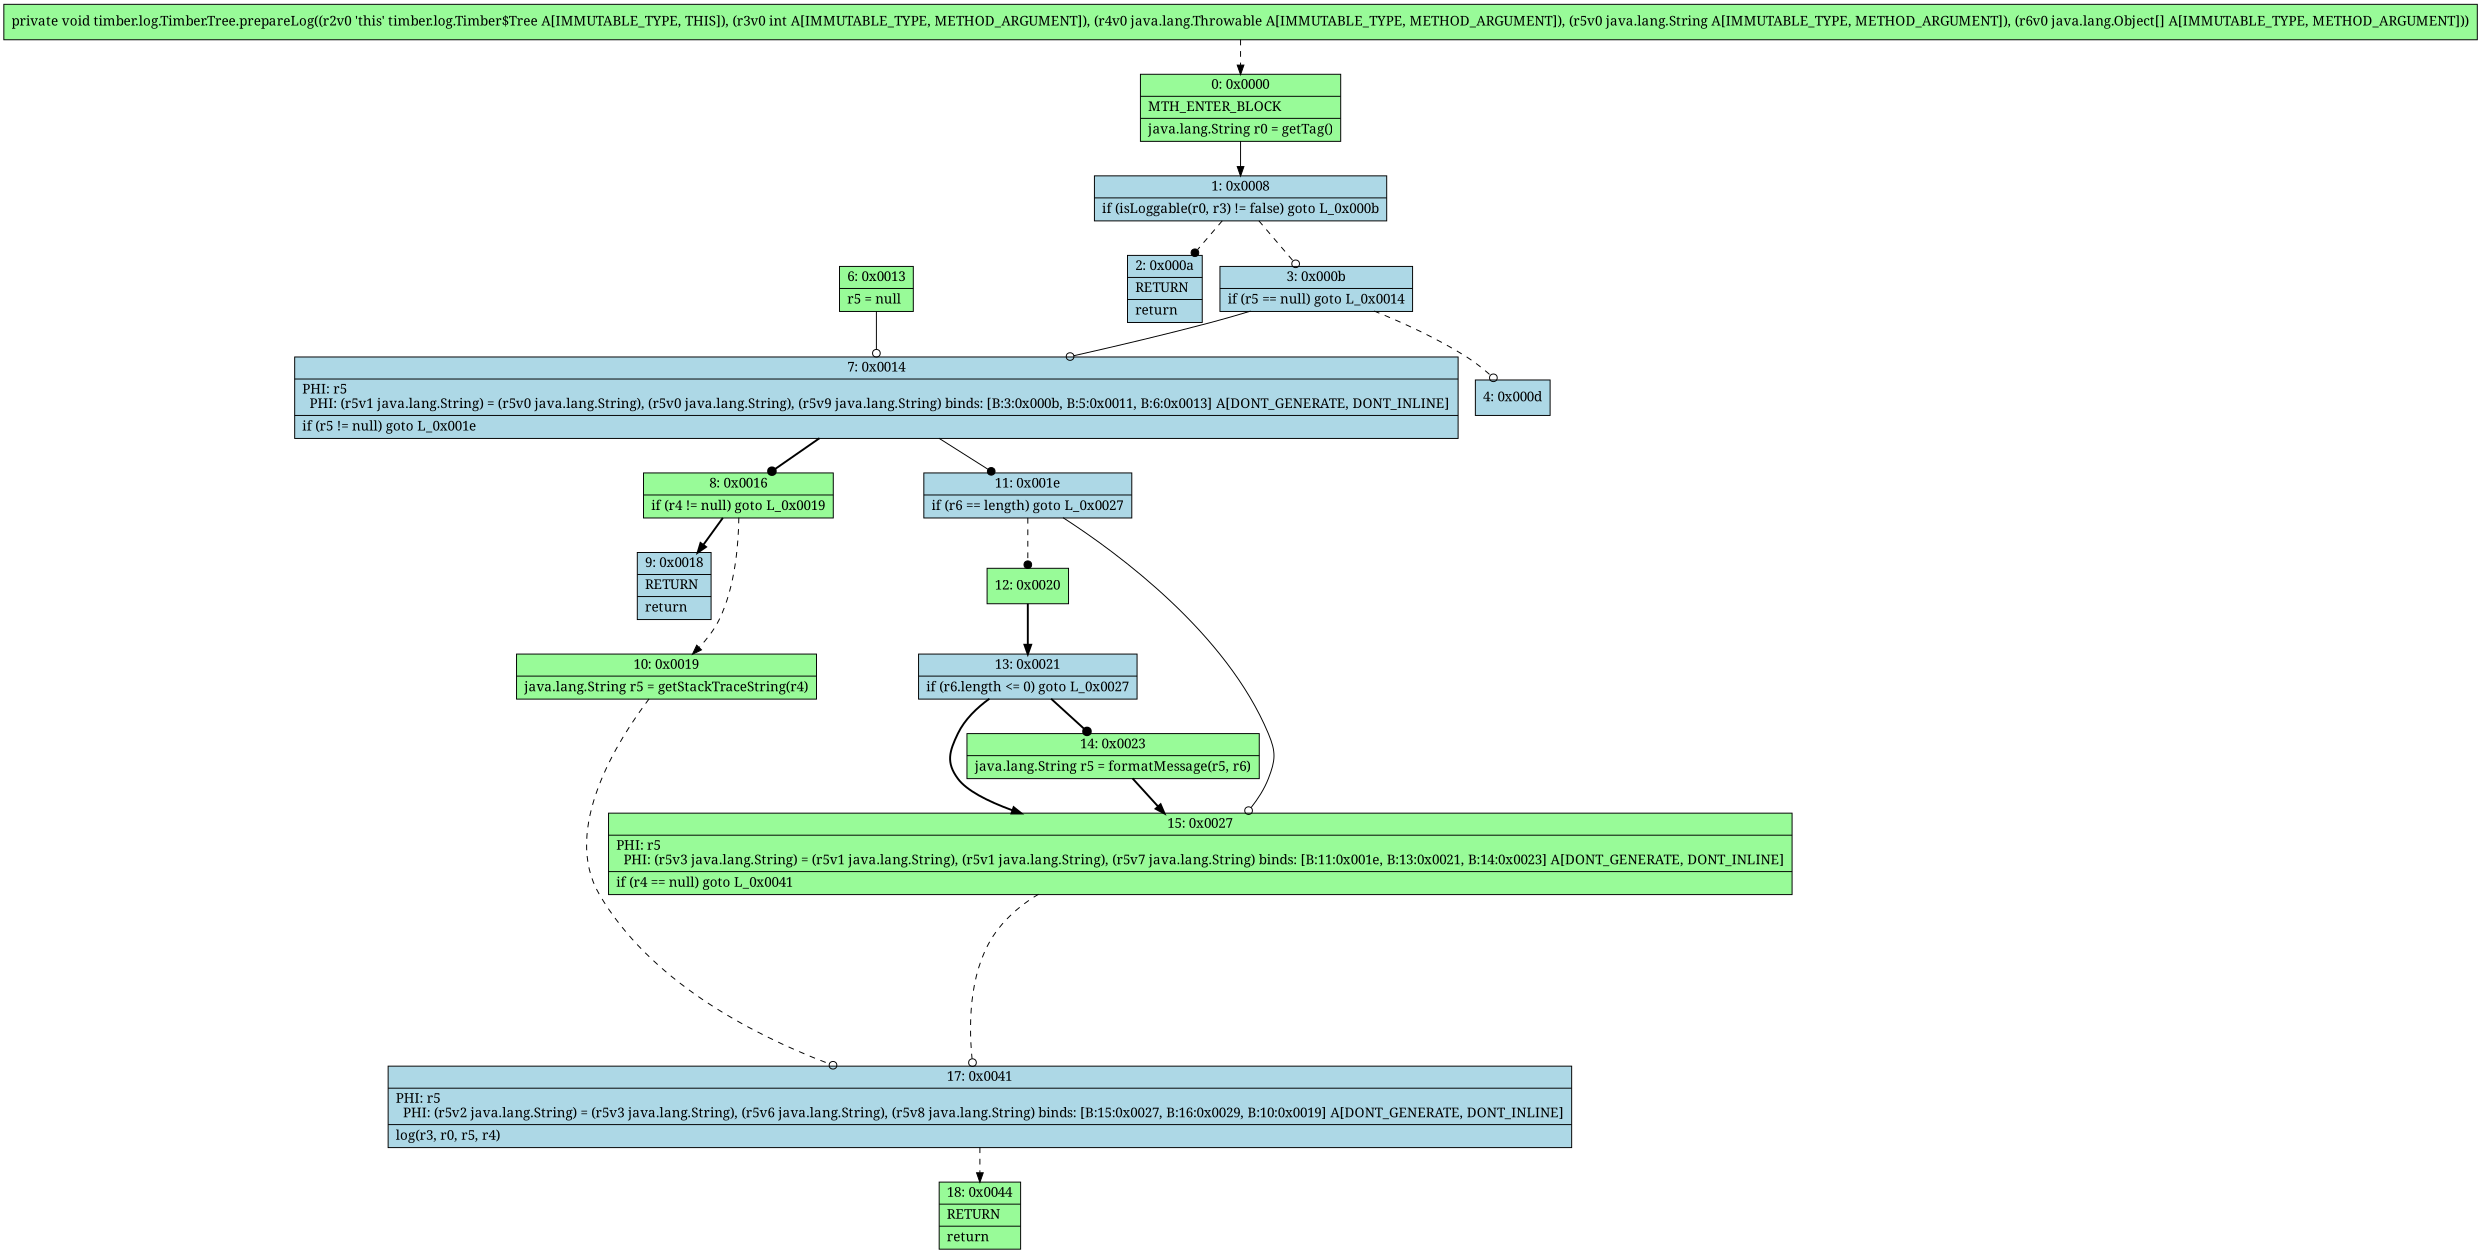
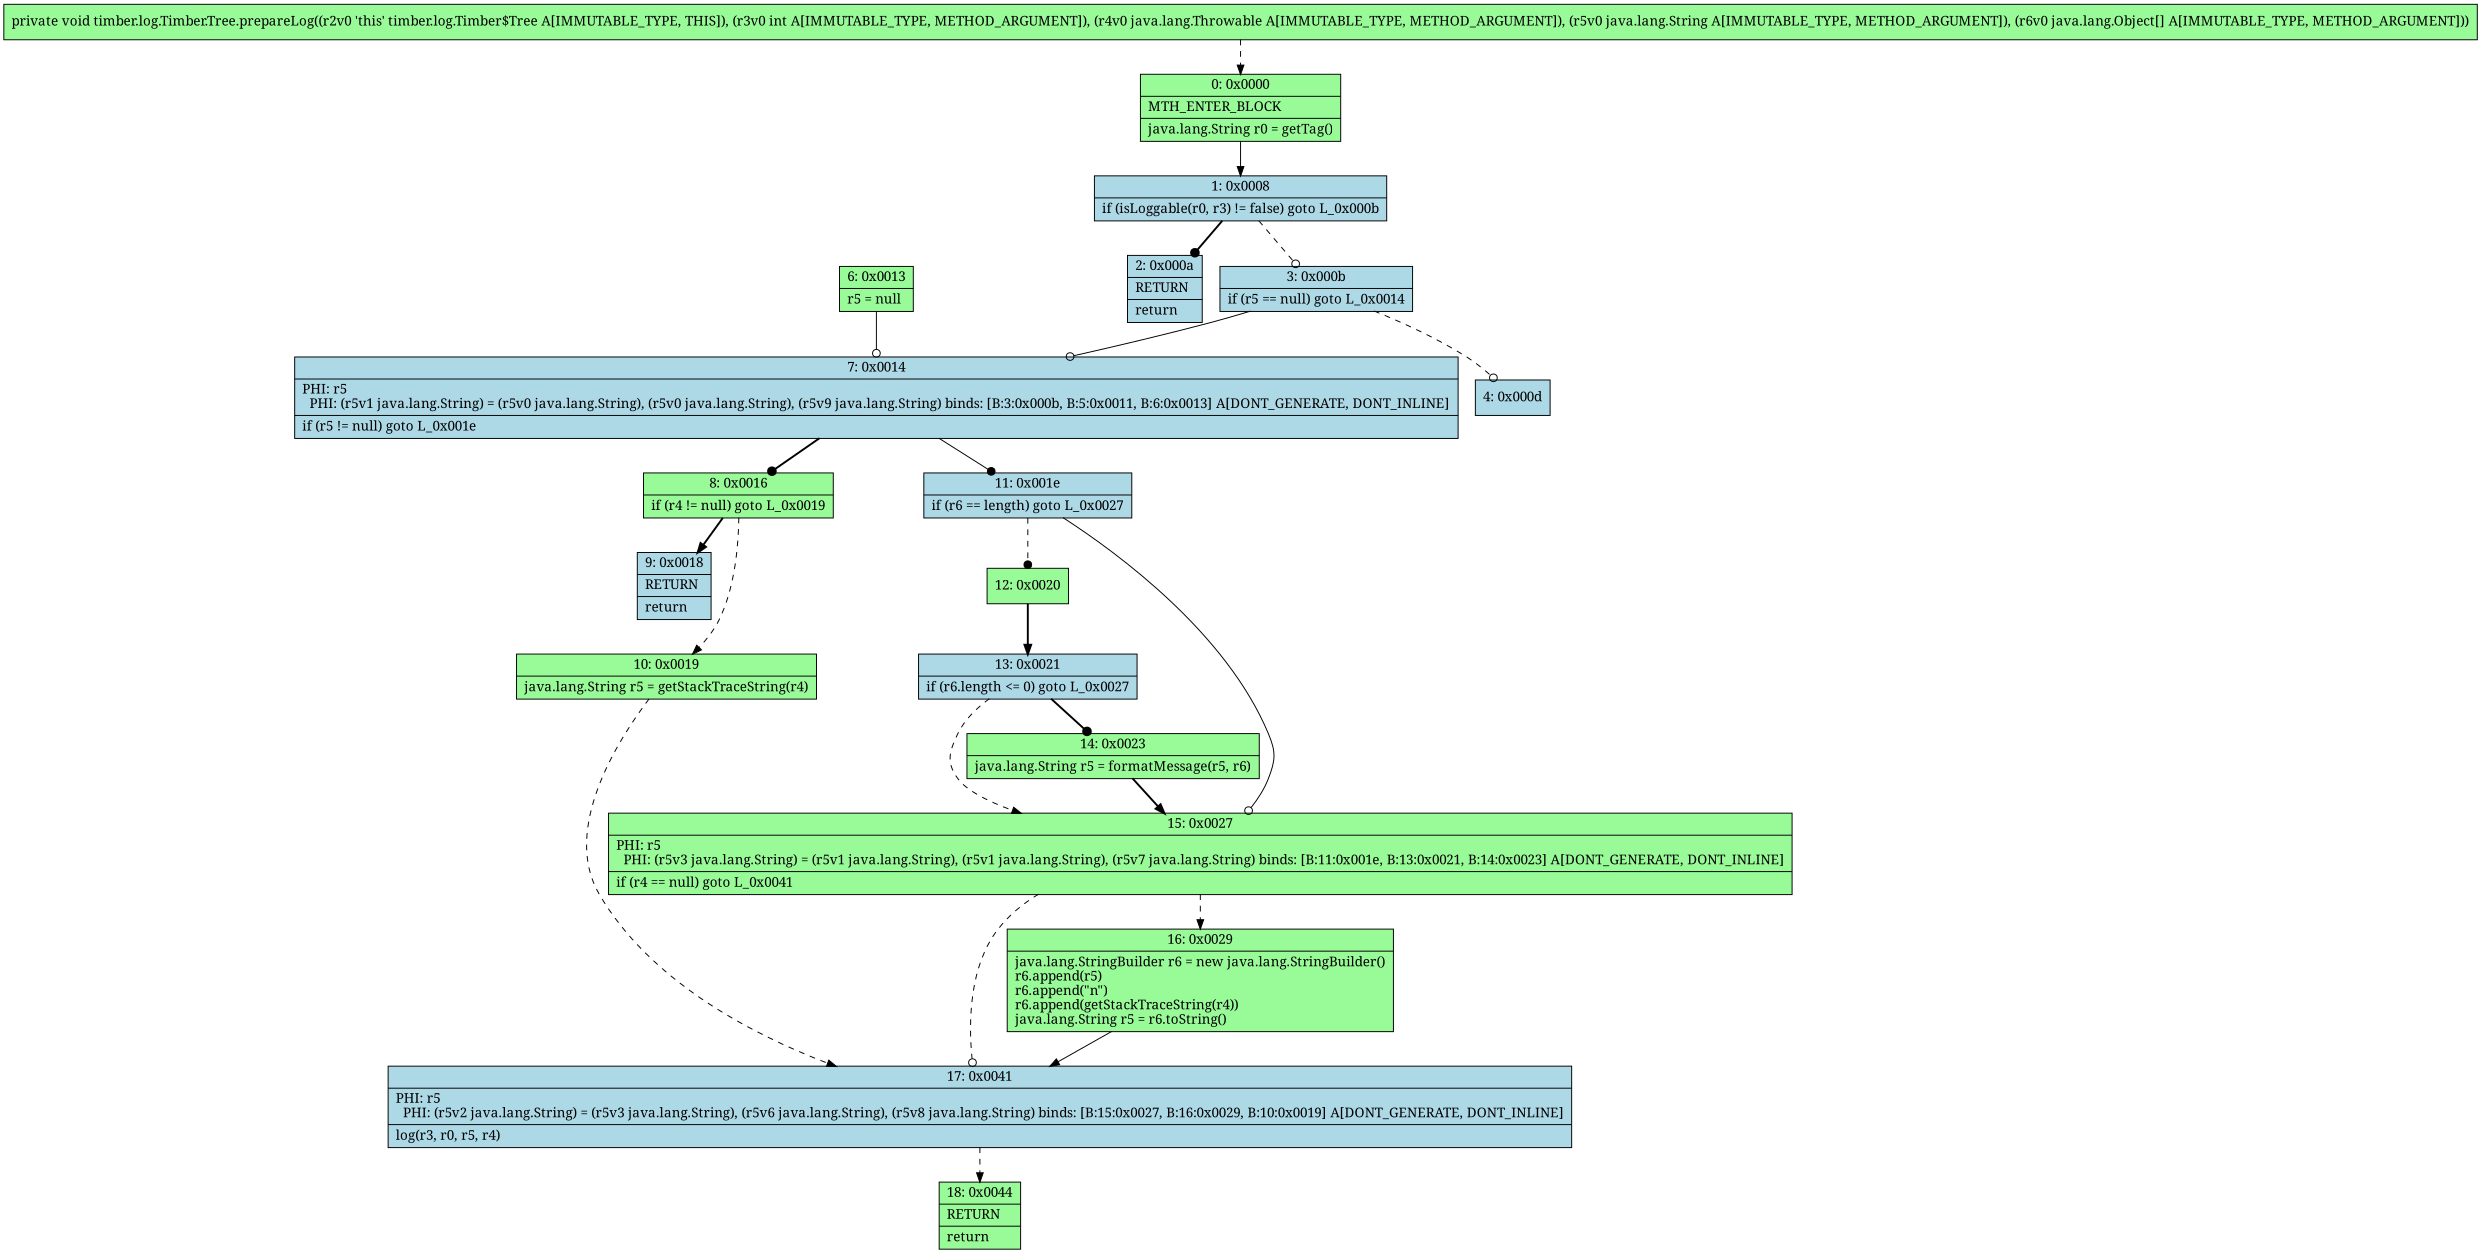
edge "1: 0x0008" -> "2: 0x000a": style dashed -> bold
edge "13: 0x0021" -> "15: 0x0027": style bold -> dashed
edge "10: 0x0019" -> "17: 0x0041": arrowhead odot -> normal
node "16: 0x0029": added
